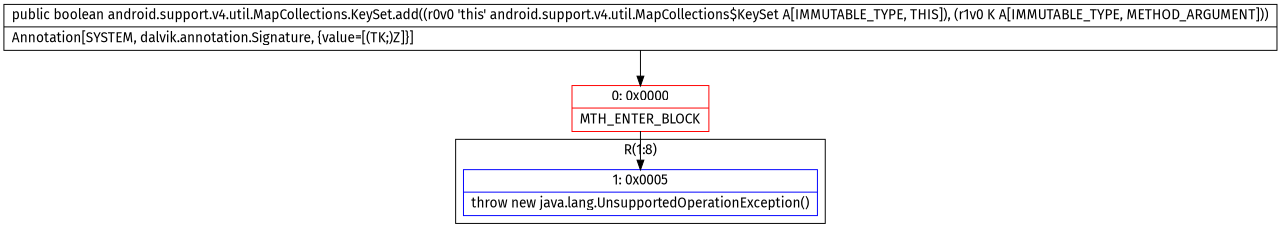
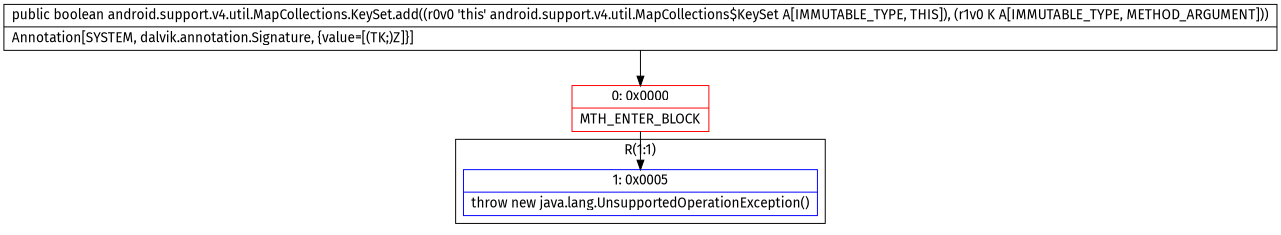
cluster "R(1:8)": label "R(1:8)" -> "R(1:1)"
